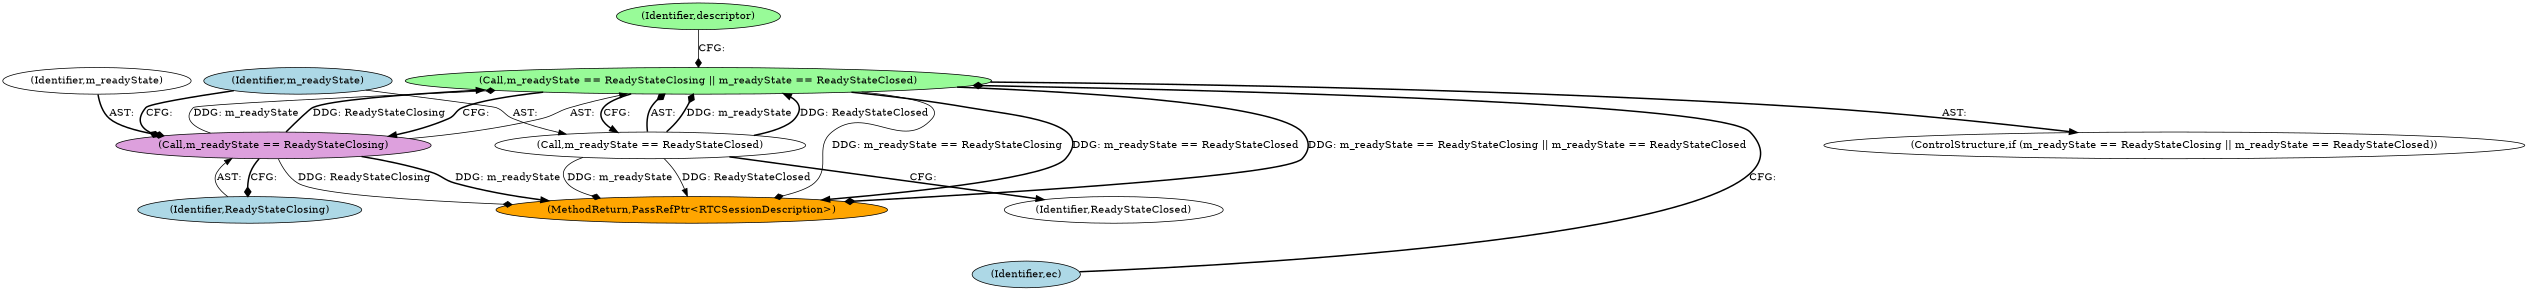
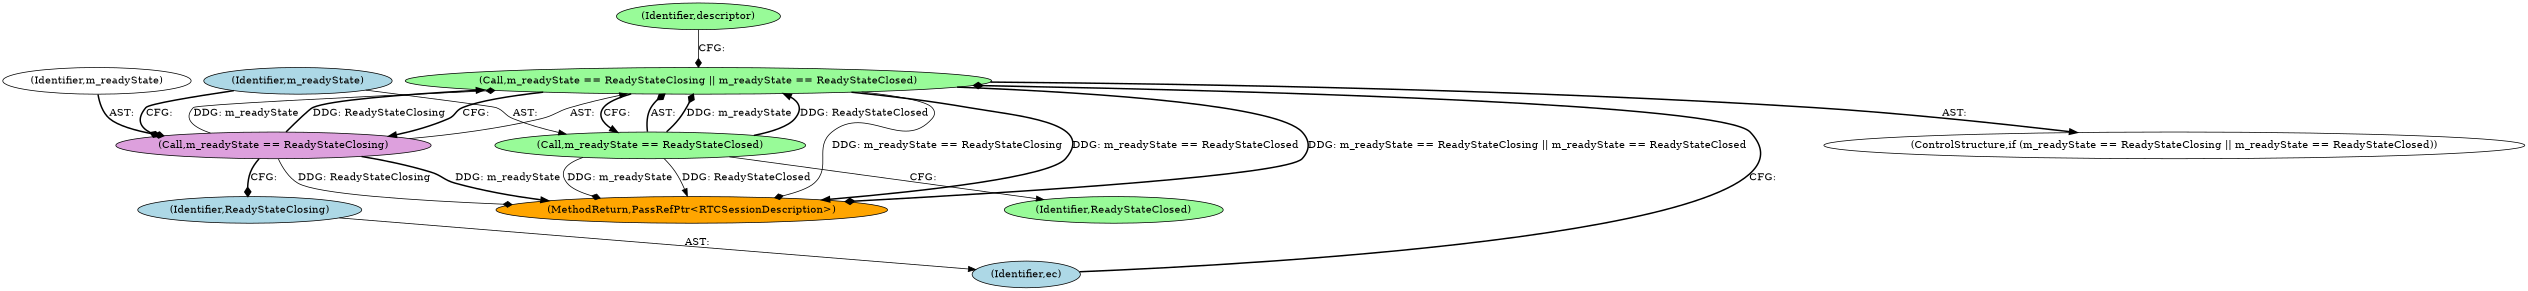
node "(Call,m_readyState == ReadyStateClosed)": fillcolor white -> palegreen
edge "(Call,m_readyState == ReadyStateClosed)" -> "(Identifier,ReadyStateClosed)": style bold -> solid
edge "(Identifier,ReadyStateClosing)" -> "(Call,m_readyState == ReadyStateClosing)": now "(Identifier,ReadyStateClosing)" -> "(Identifier,ec)"
node "(Identifier,ReadyStateClosed)": fillcolor white -> palegreen
